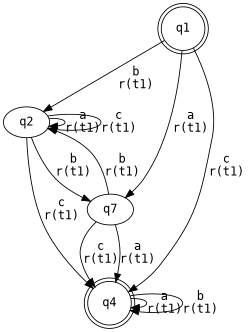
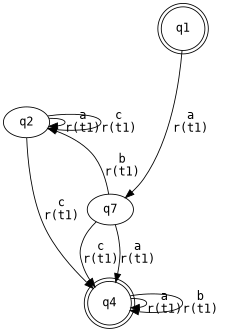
edge "q1" -> "q2": removed, label "b r(t1)"
edge "q2" -> "q7": removed, label "b r(t1)"
edge "q1" -> "q4": removed, label "c r(t1)"
